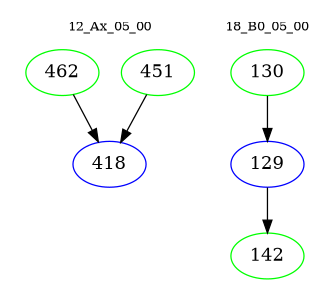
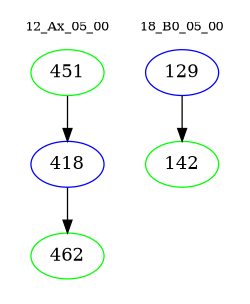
node "130": removed
edge "462" -> "418": reversed
